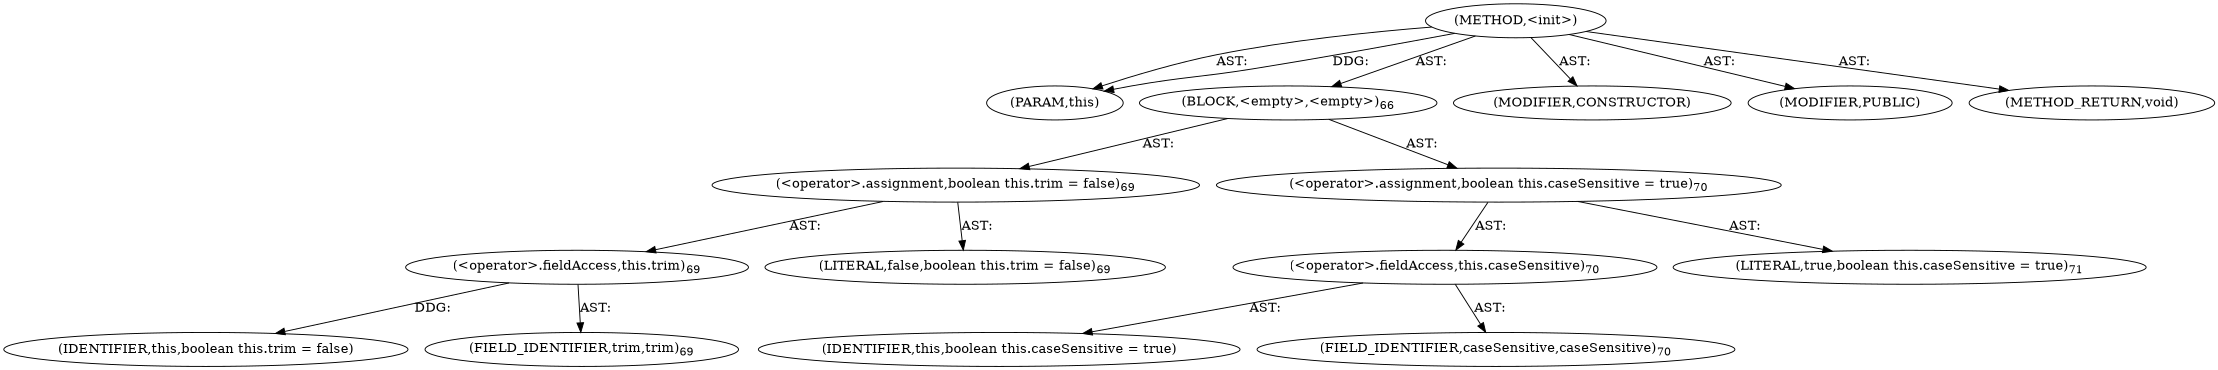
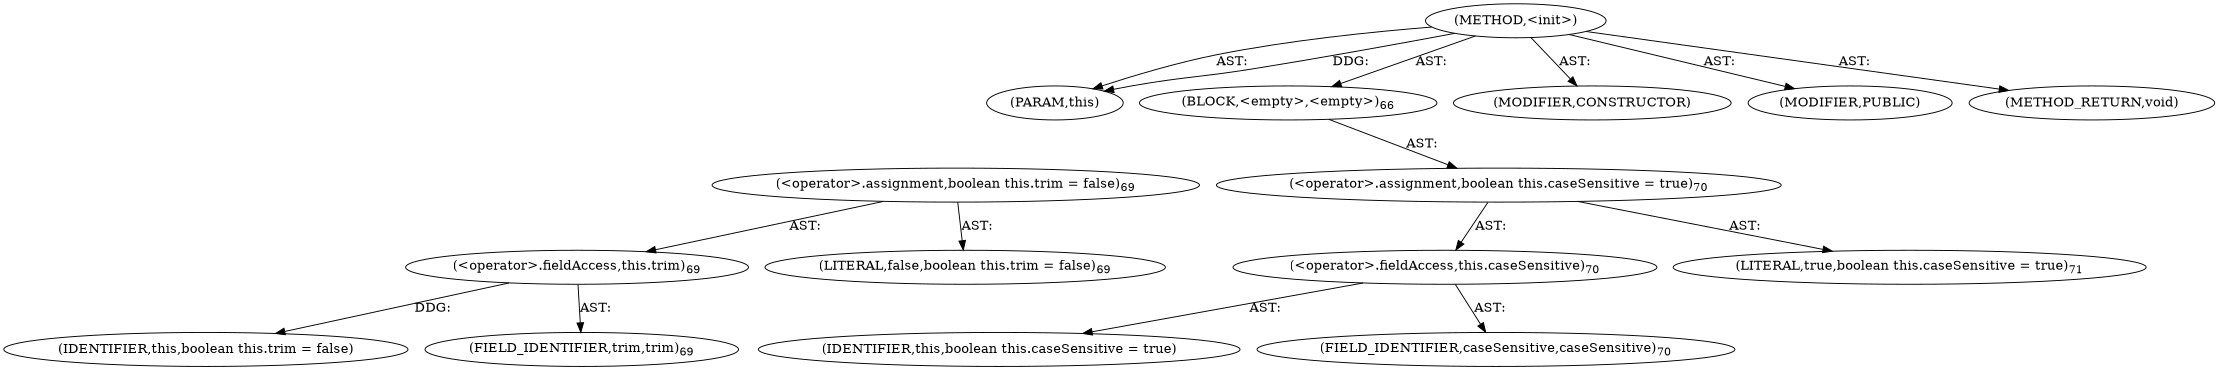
edge "(BLOCK,<empty>,<empty>)" -> "(<operator>.assignment,boolean this.trim = false)": removed, label "AST:"
